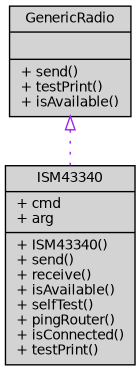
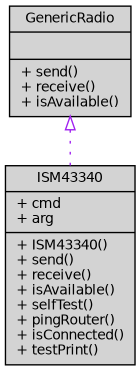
node "GenericRadio": text "+ testPrint()" -> "+ receive()"
